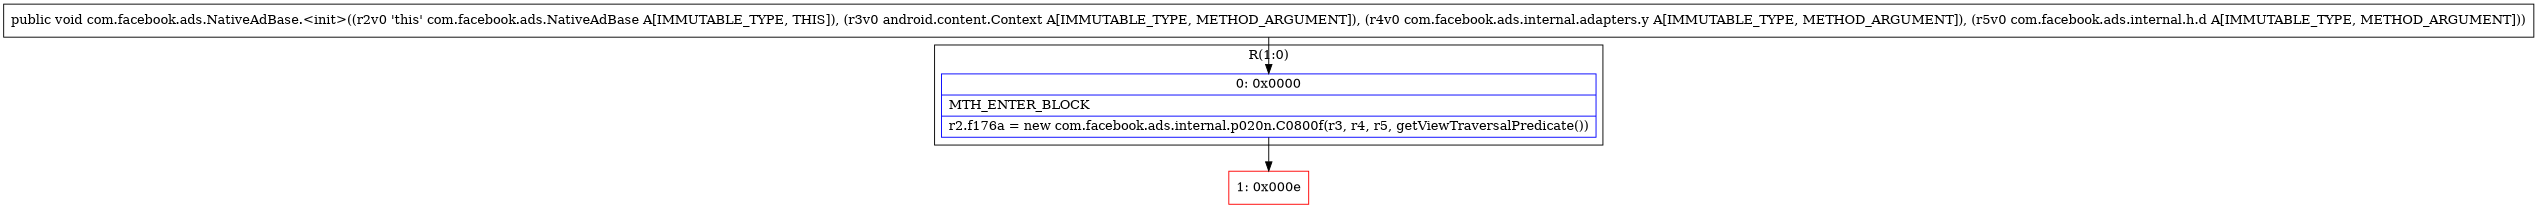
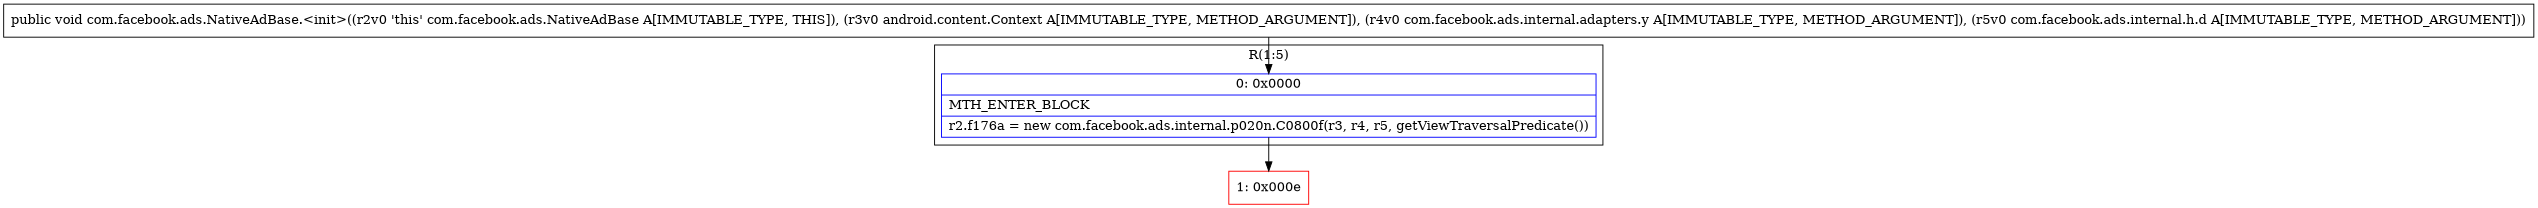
cluster "R(1:0)": label "R(1:0)" -> "R(1:5)"
